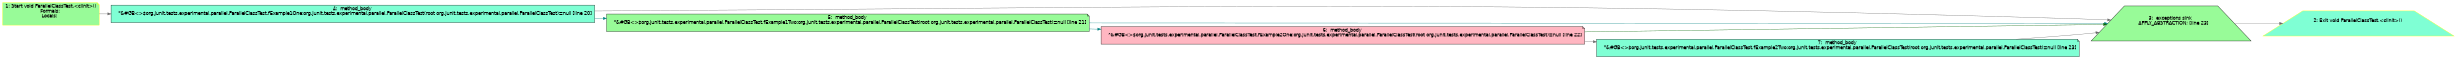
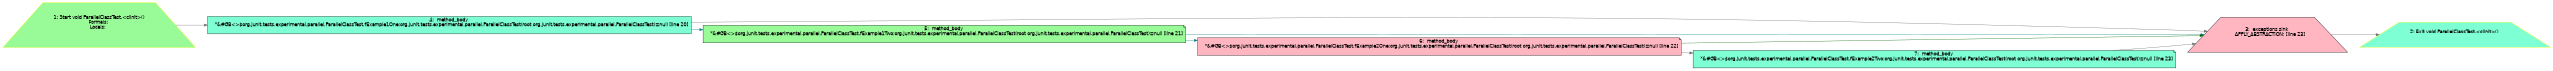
node "1: Start void ParallelClassTest.<clinit>() Formals: Locals:": shape note -> trapezium
node "3:  exceptions sink APPLY_ABSTRACTION; [line 23]": fillcolor palegreen -> lightpink
